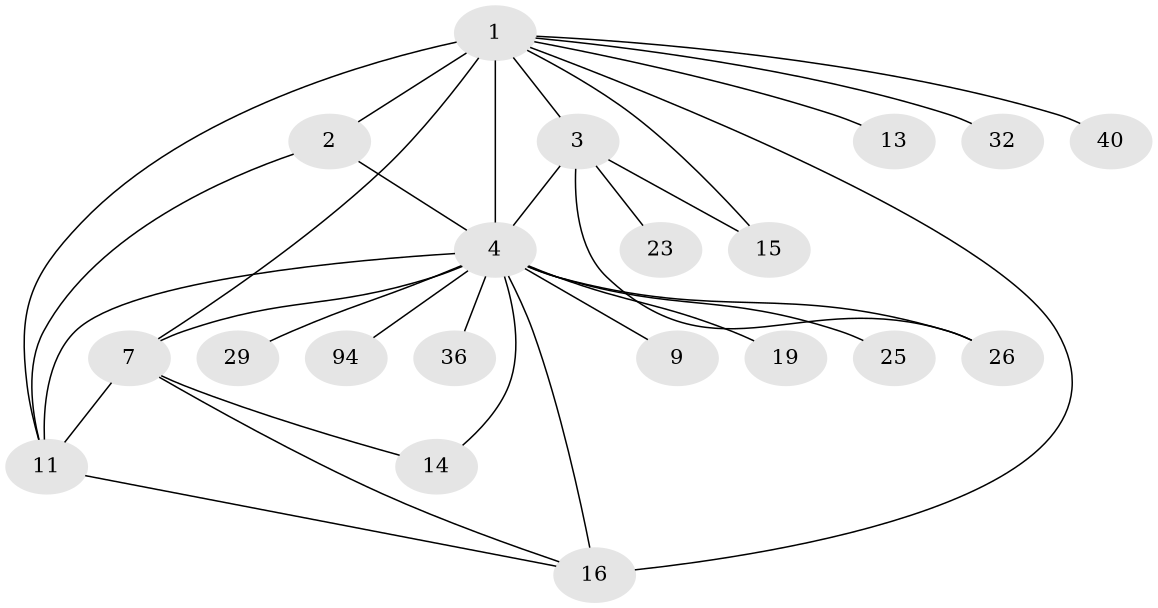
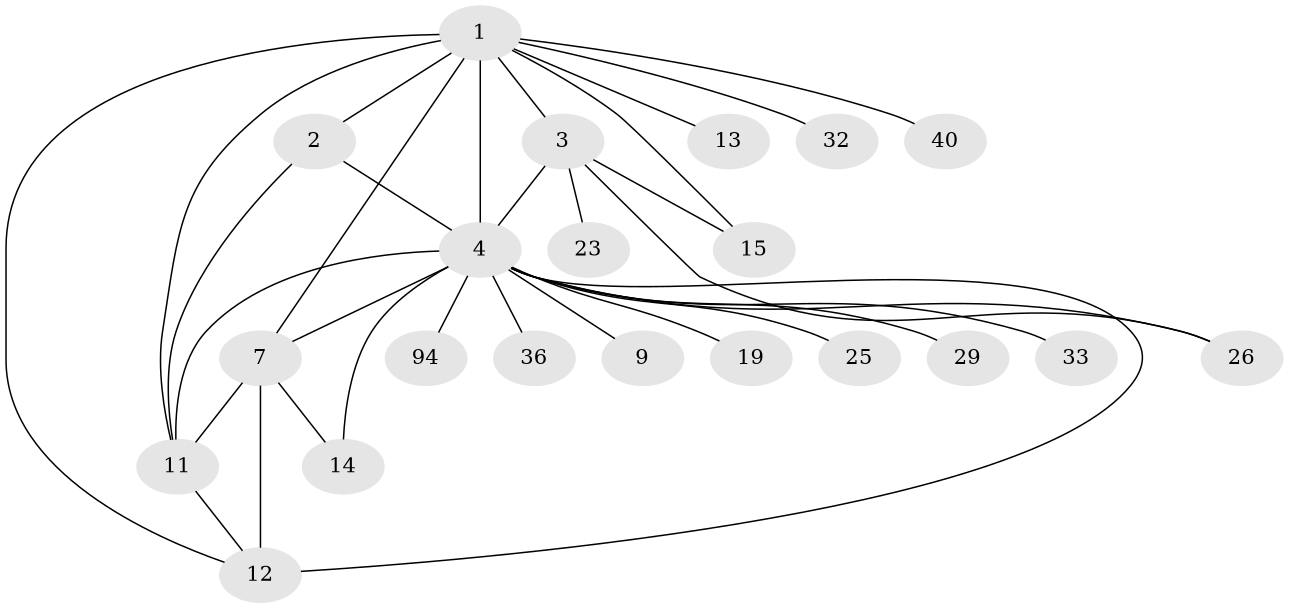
node "33": added
node "16": label "16" -> "12"
